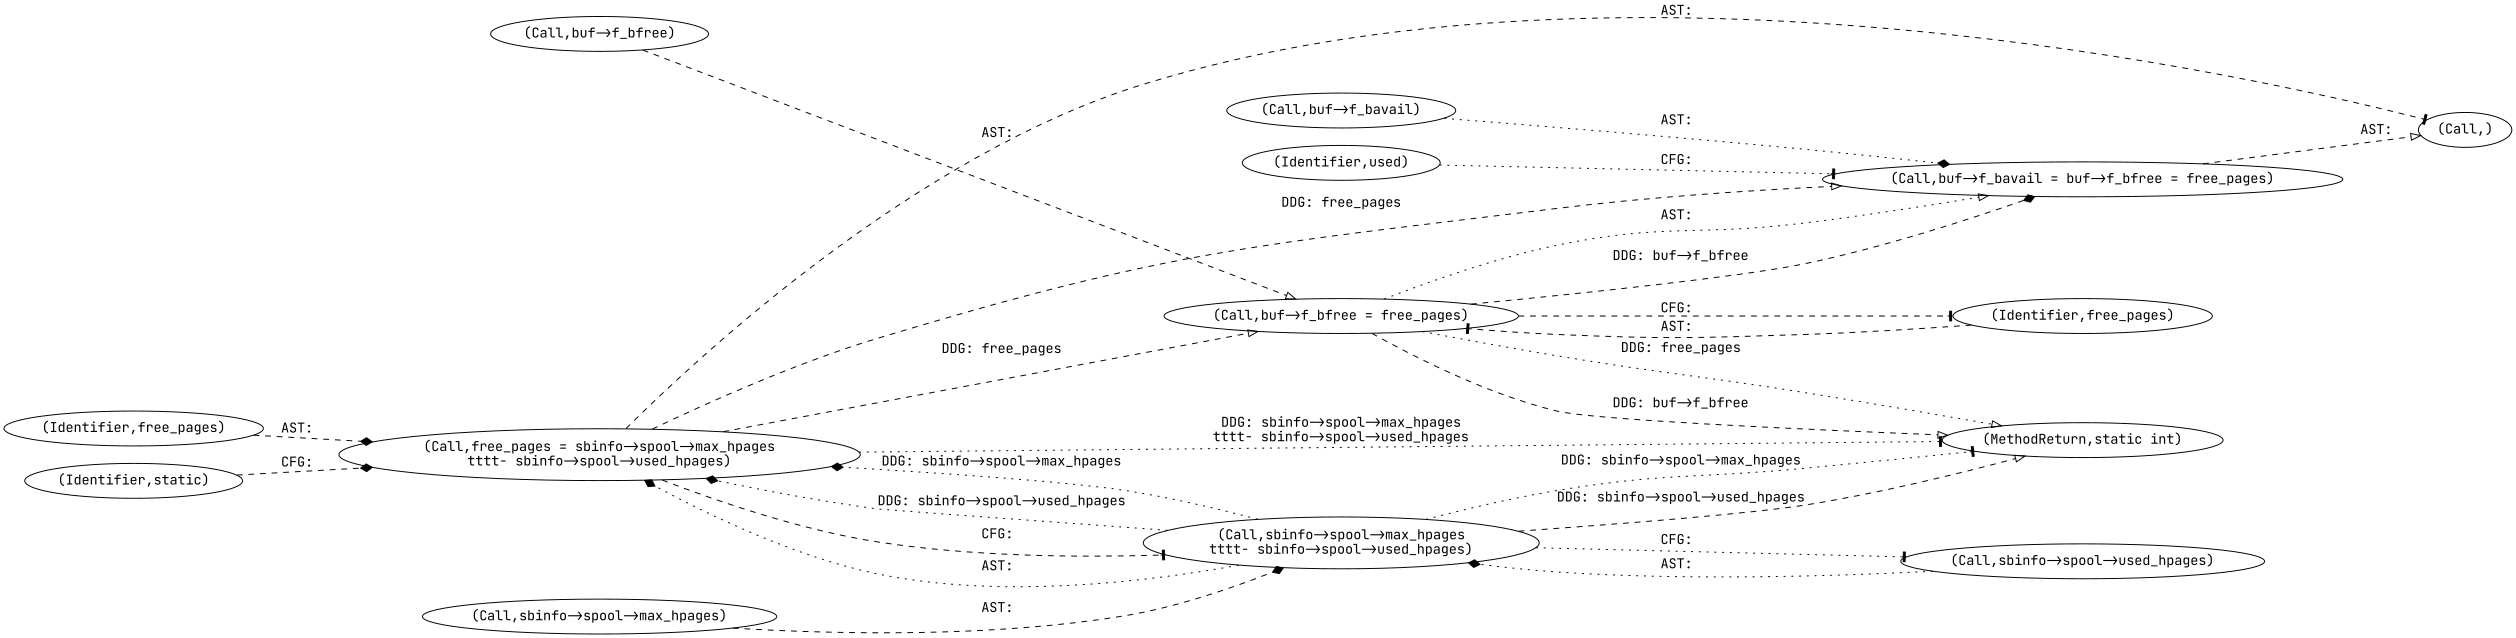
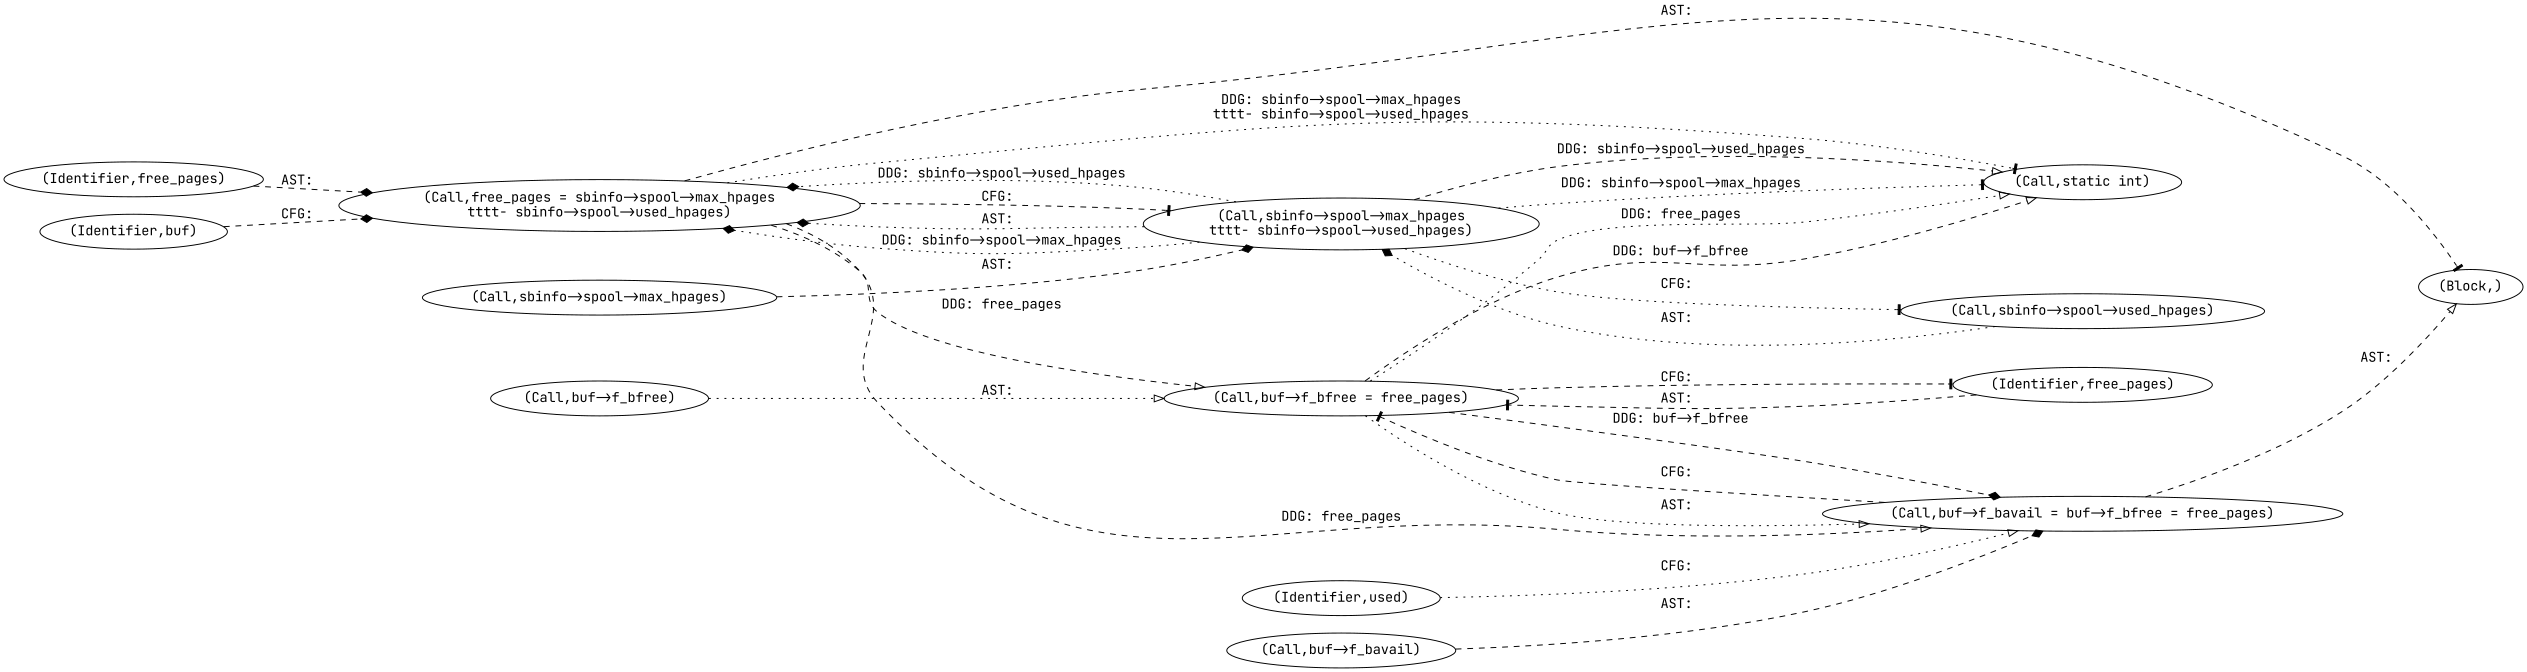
node "(Call,)": label "(Call,)" -> "(Block,)"
edge "(Call,buf->f_bavail)" -> "(Call,buf->f_bavail = buf->f_bfree = free_pages)": style dotted -> dashed
edge "(Identifier,used)" -> "(Call,buf->f_bavail = buf->f_bfree = free_pages)": arrowhead tee -> onormal
edge "(Call,buf->f_bfree)" -> "(Call,buf->f_bfree = free_pages)": style dashed -> dotted
node "(MethodReturn,static int)": label "(MethodReturn,static int)" -> "(Call,static int)"
node "(Identifier,static)": label "(Identifier,static)" -> "(Identifier,buf)"
edge "(Call,buf->f_bavail = buf->f_bfree = free_pages)" -> "(Call,buf->f_bfree = free_pages)": added, label "CFG:"
